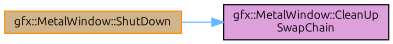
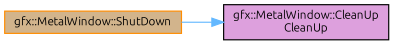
node "gfx::MetalWindow::CleanUp SwapChain": label "gfx::MetalWindow::CleanUp SwapChain" -> "gfx::MetalWindow::CleanUp CleanUp"
